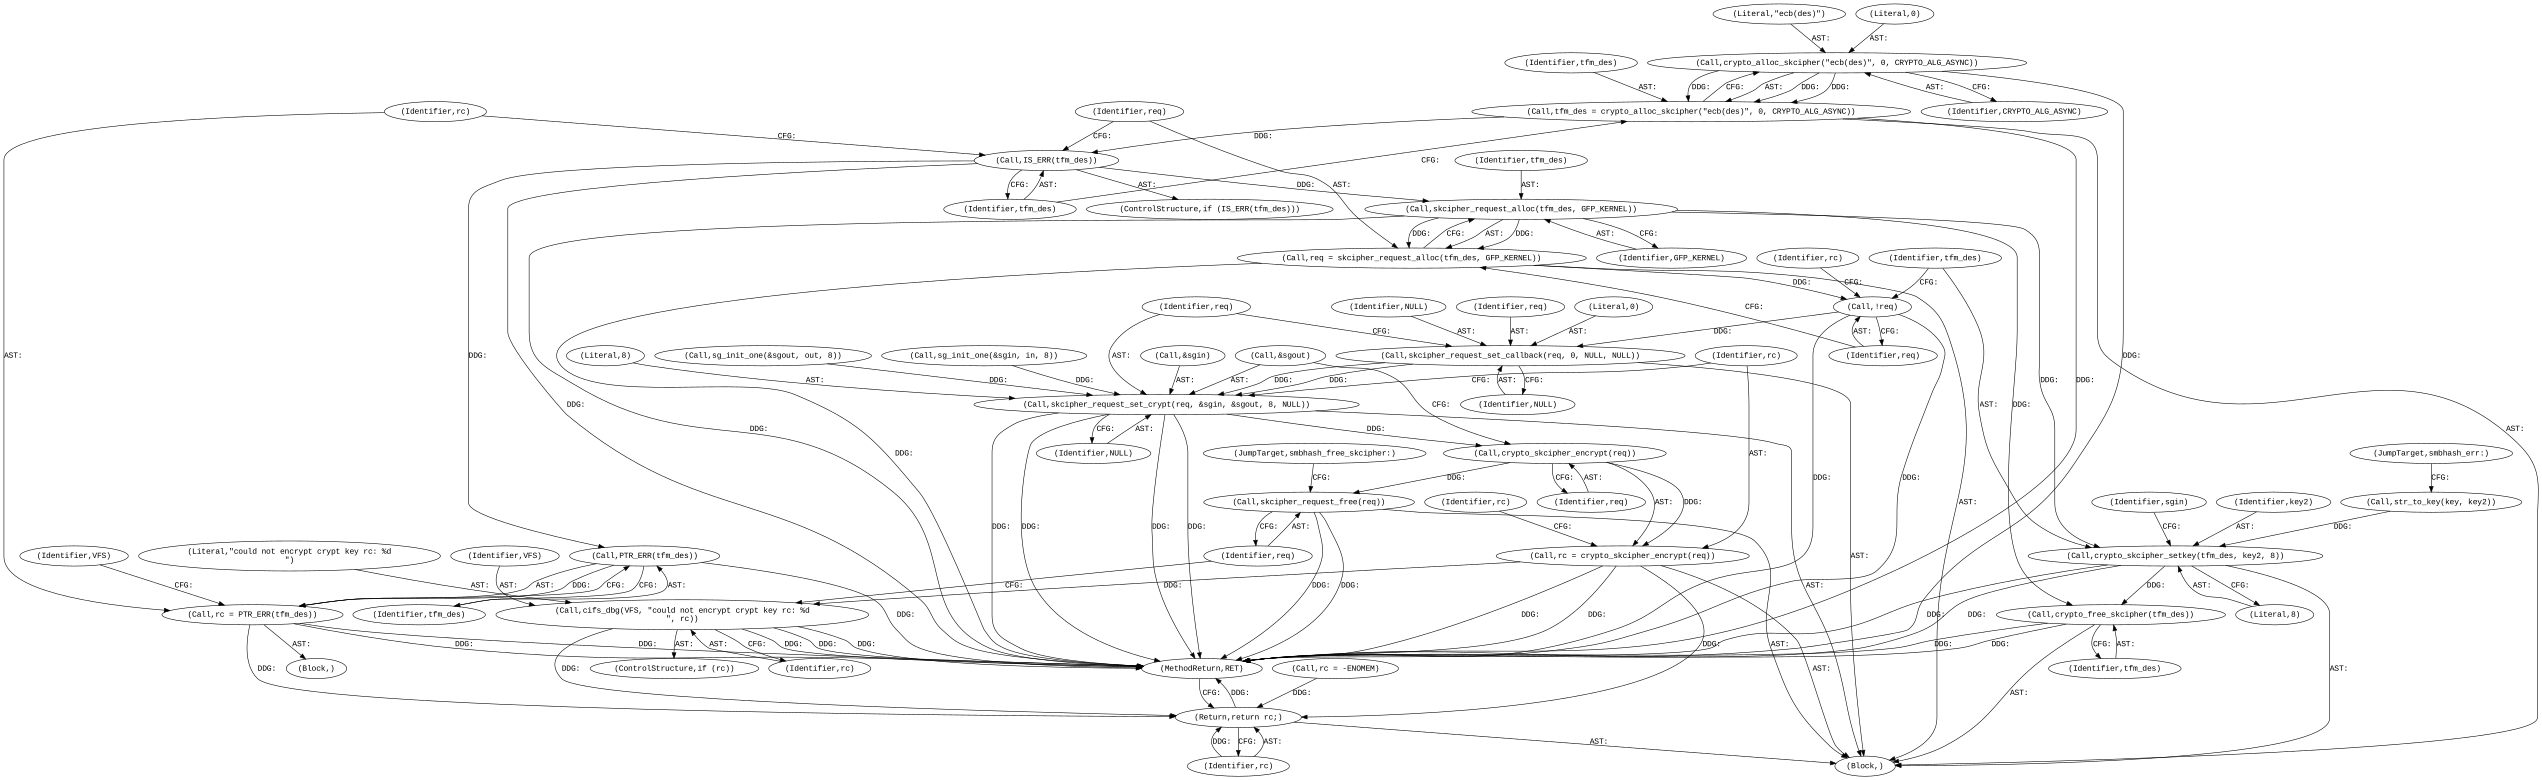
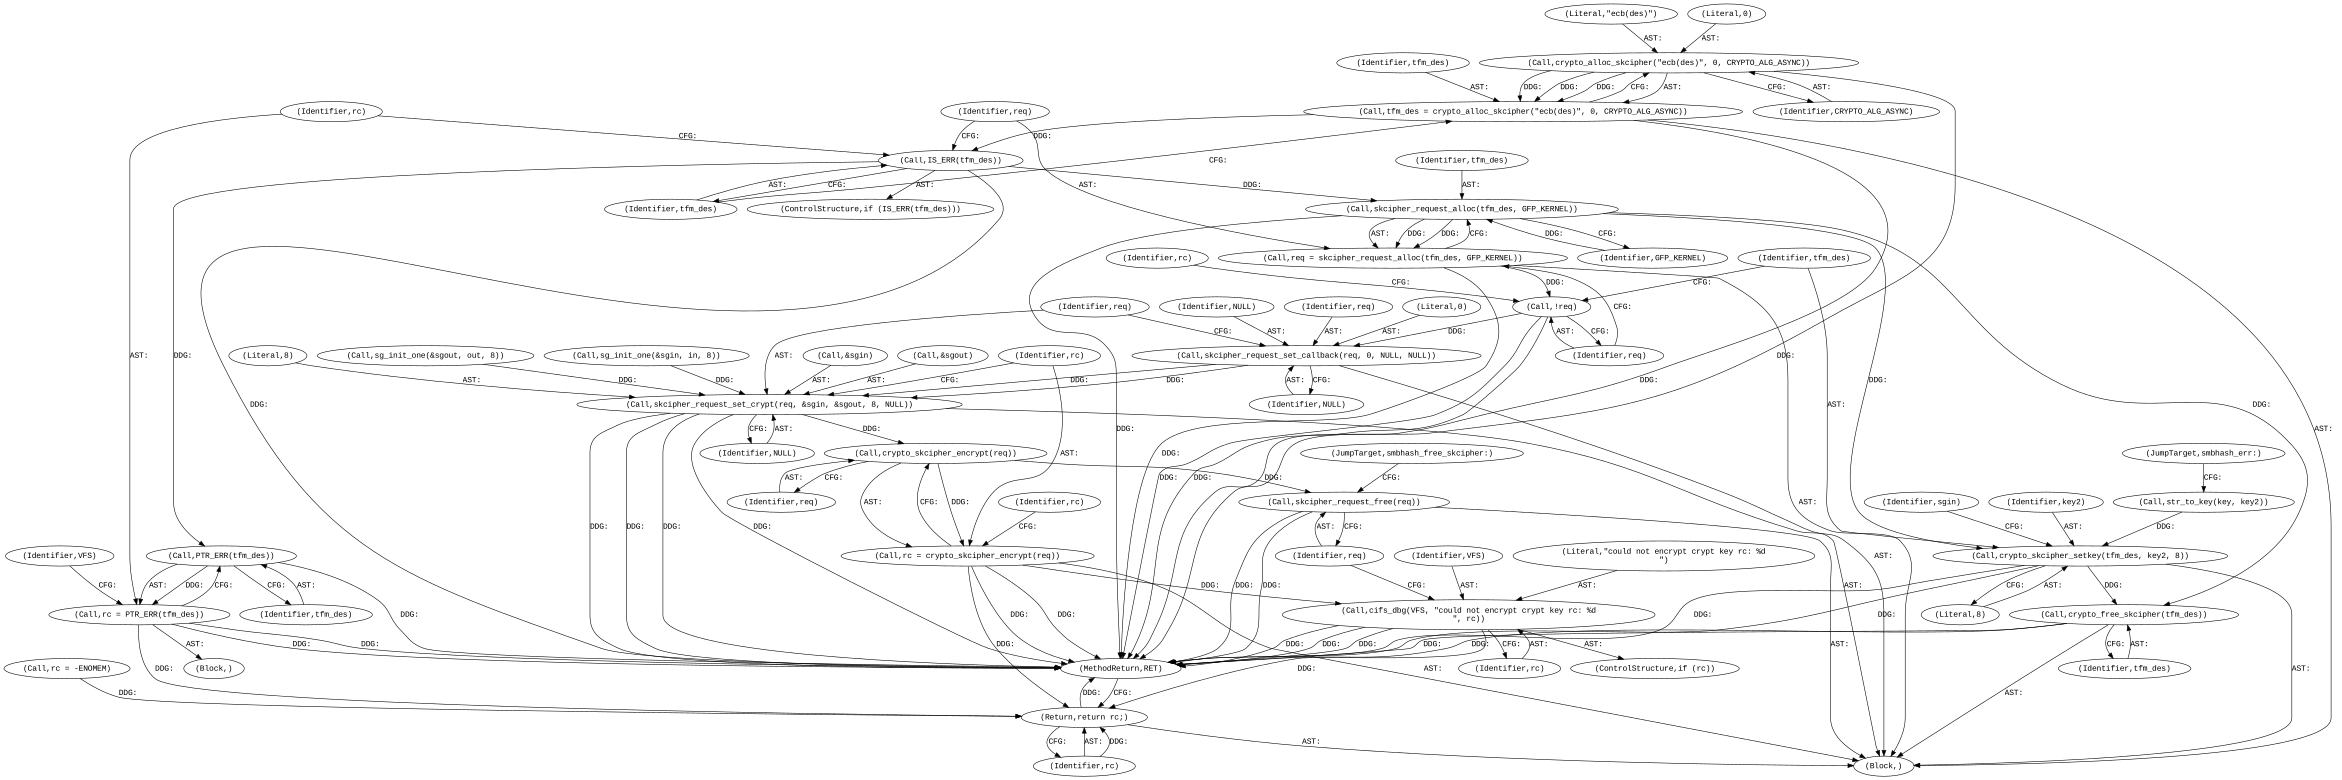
edge "(Identifier,GFP_KERNEL)" -> "(Call,skcipher_request_alloc(tfm_des, GFP_KERNEL))": label "AST: " -> "DDG: "
edge "(Call,&sgout)" -> "(Call,crypto_skcipher_encrypt(req))": now "(Call,rc = crypto_skcipher_encrypt(req))" -> "(Call,crypto_skcipher_encrypt(req))"
